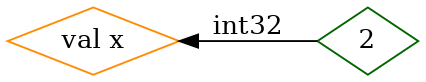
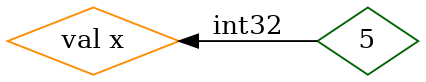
node "2": label "2" -> "5"
